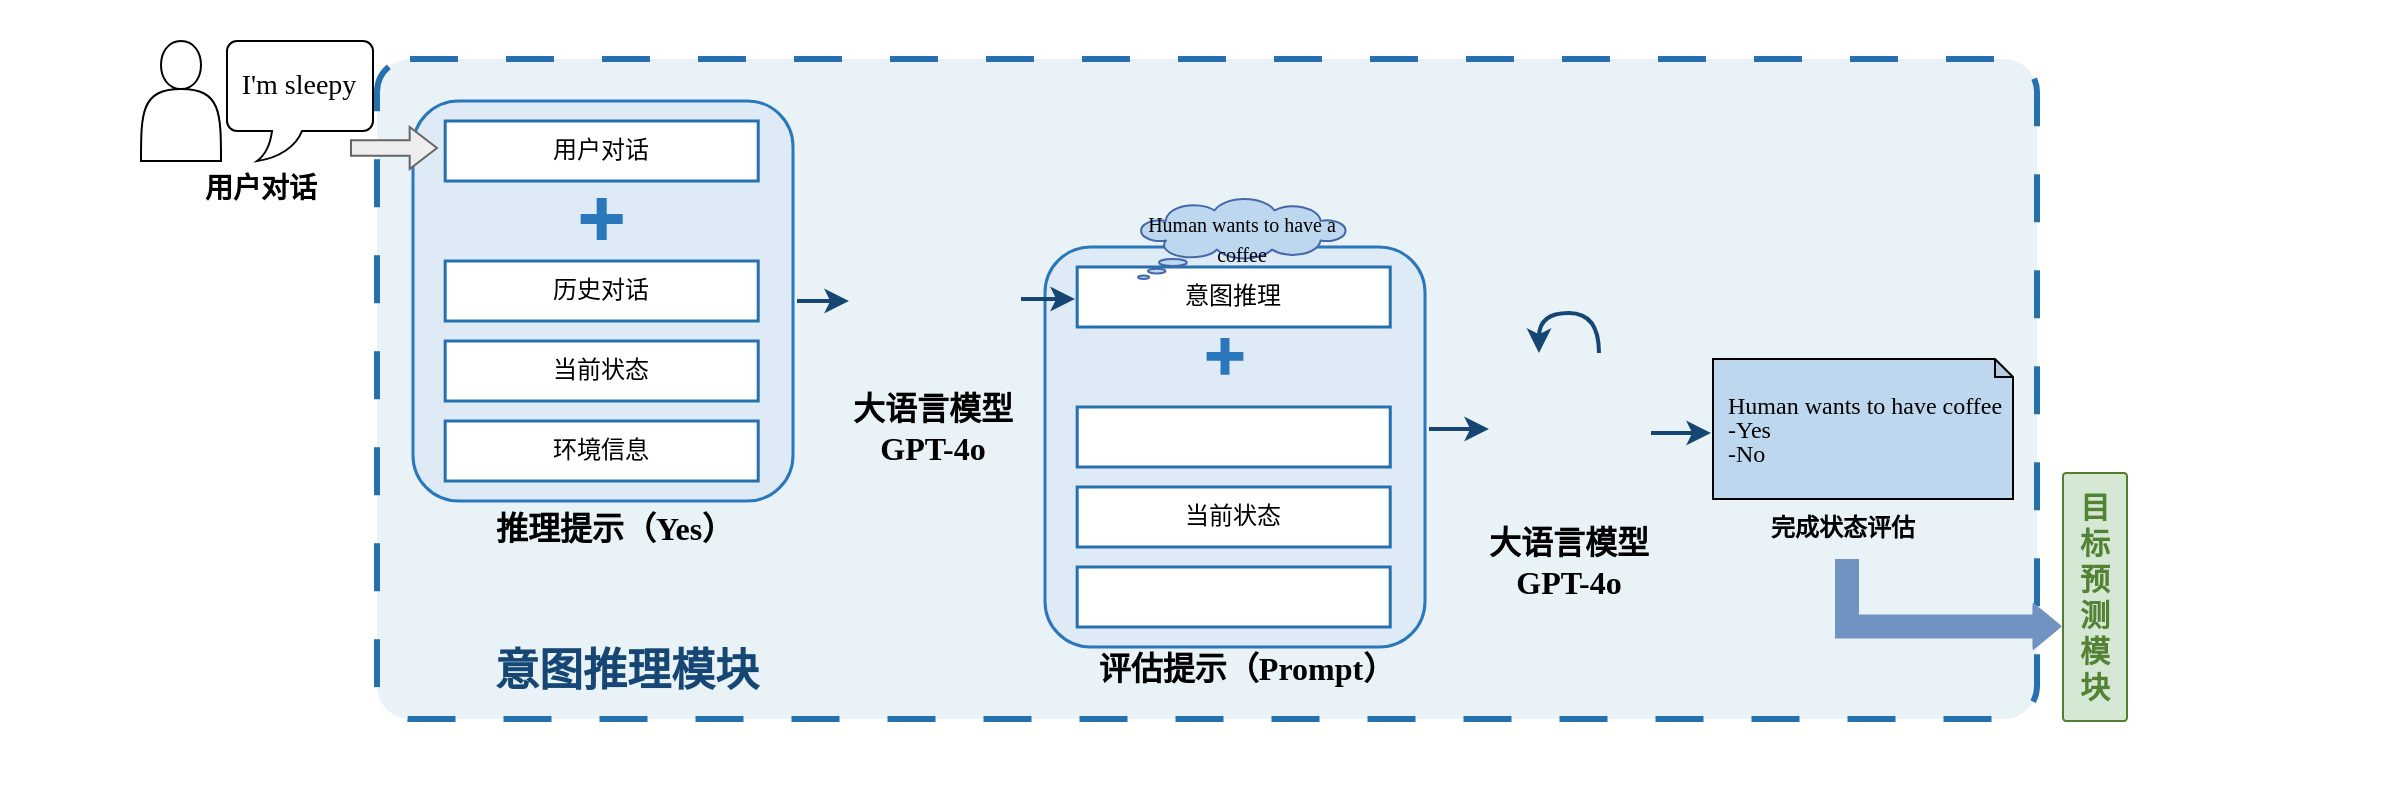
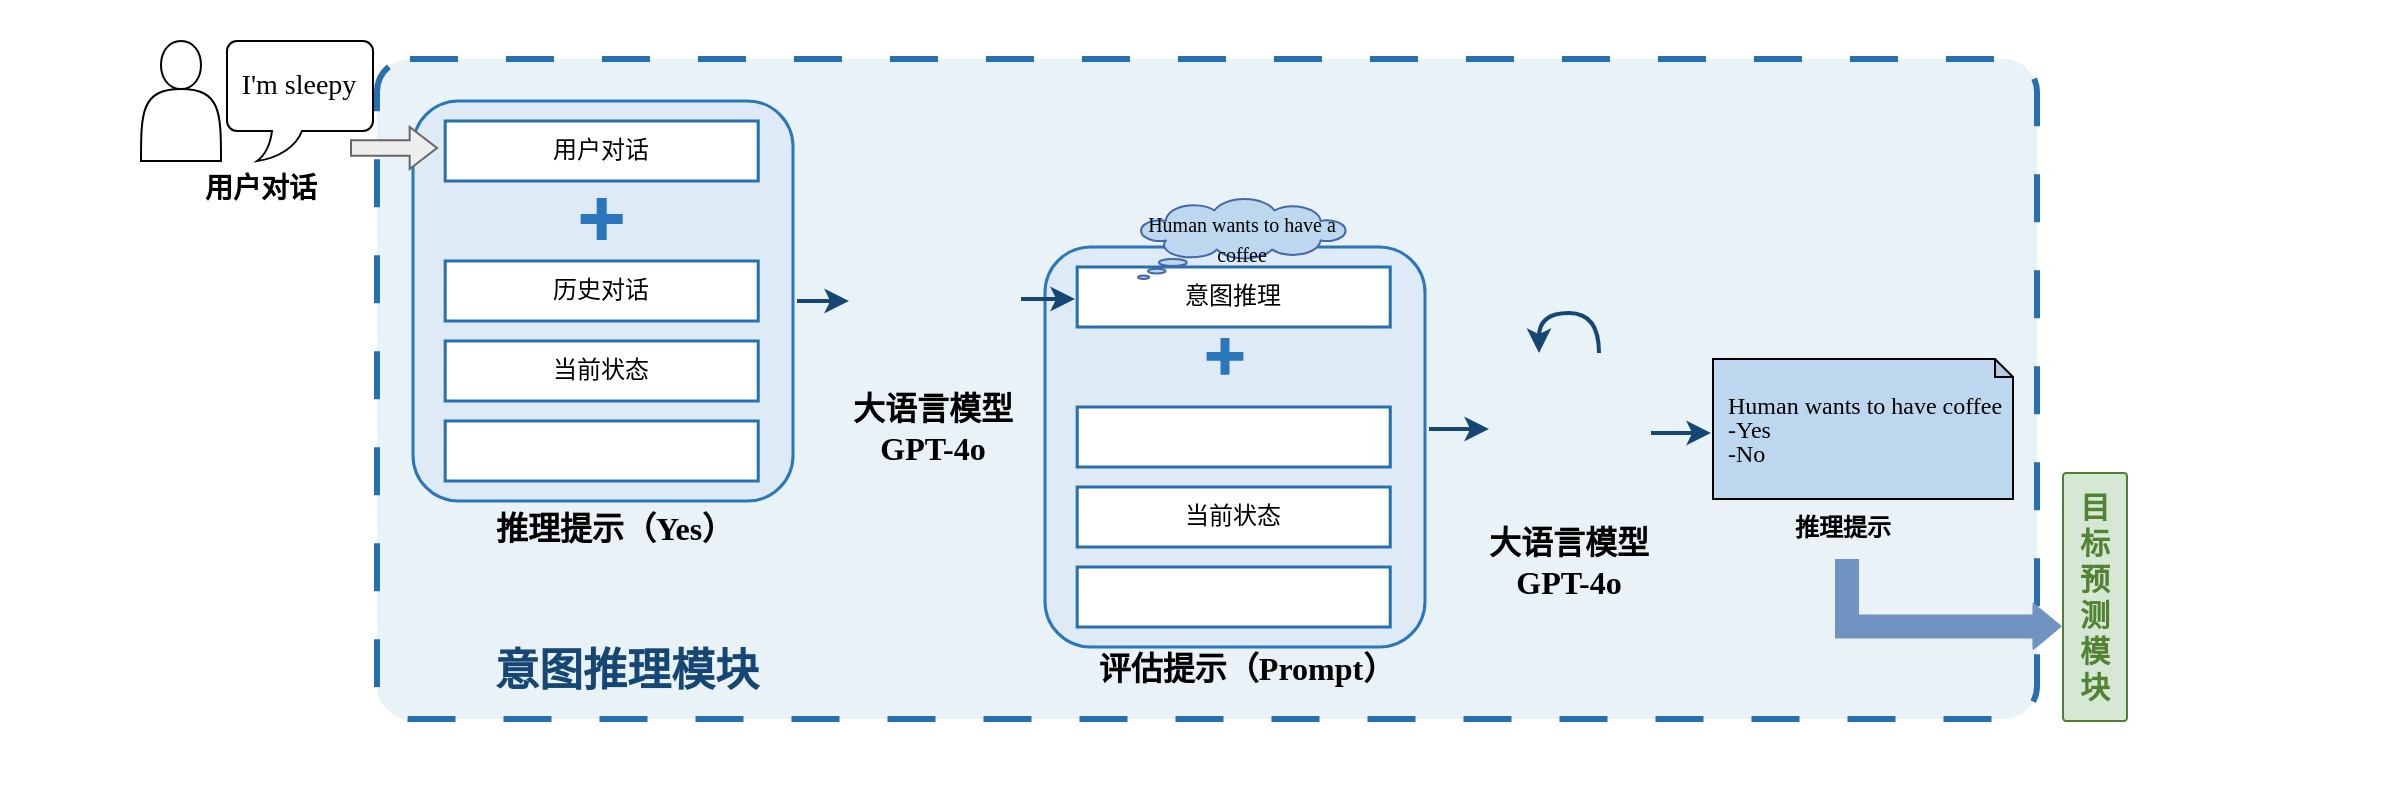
node "环境信息": removed
node "完成状态评估": label "完成状态评估" -> "推理提示"
